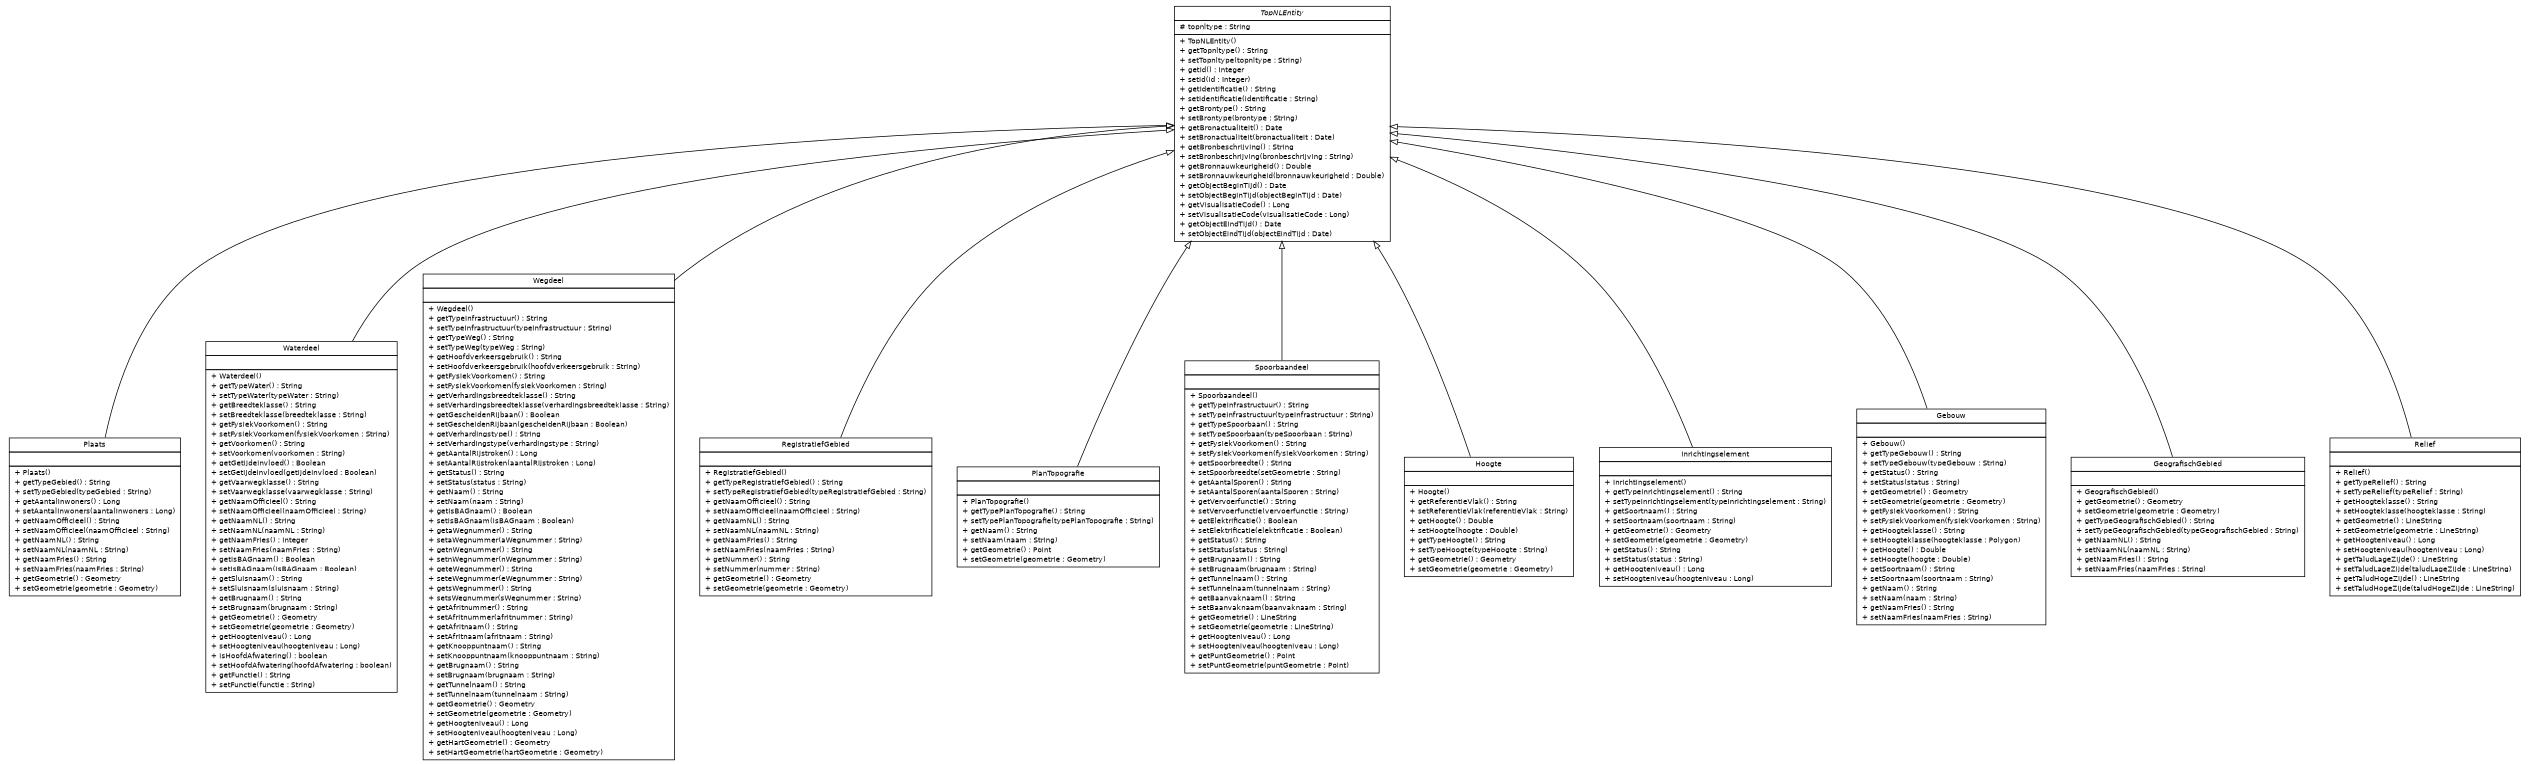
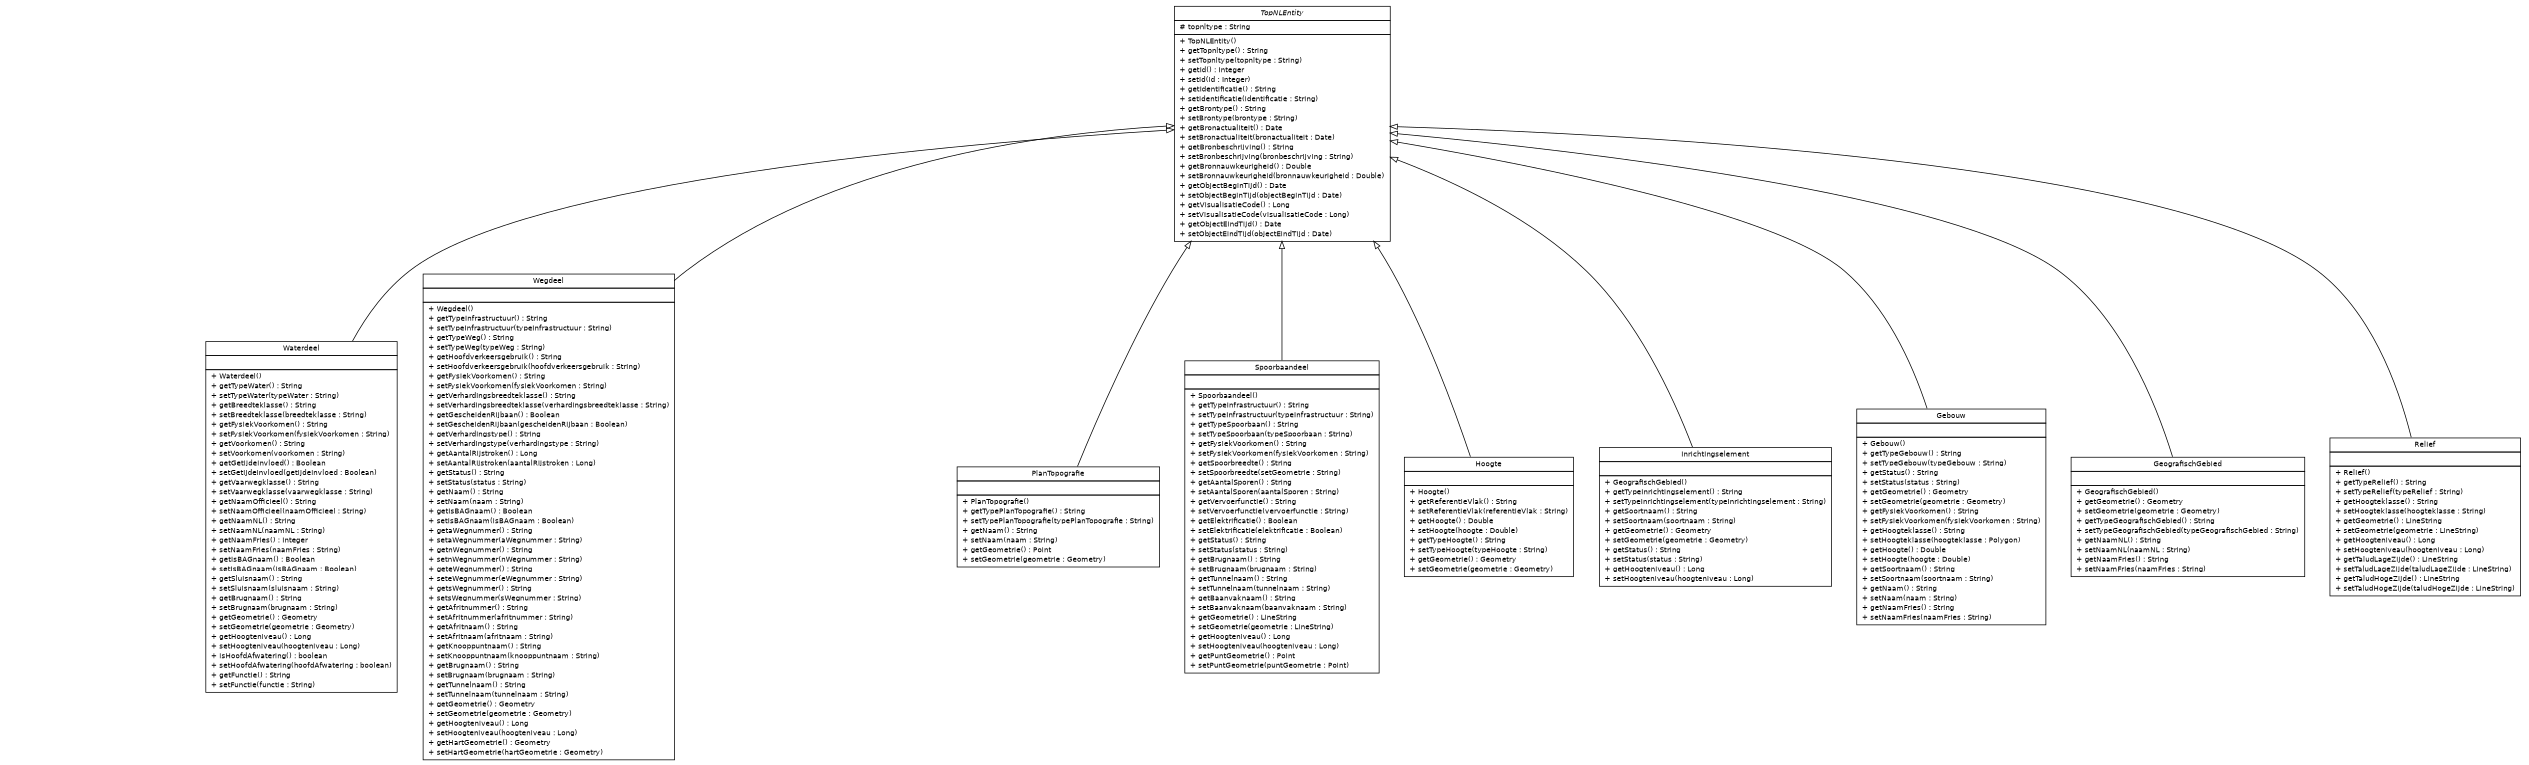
node "Inrichtingselement": text "+ Inrichtingselement()" -> "+ GeografischGebied()"
node "Plaats": removed
node "RegistratiefGebied": removed
